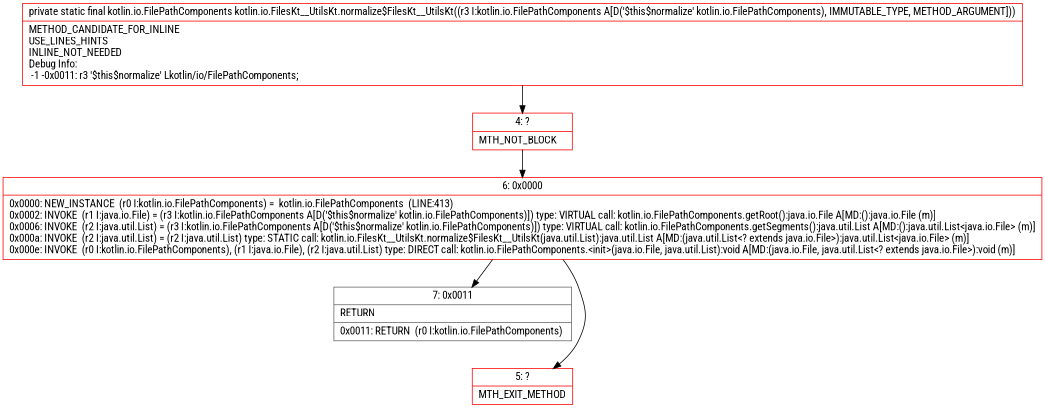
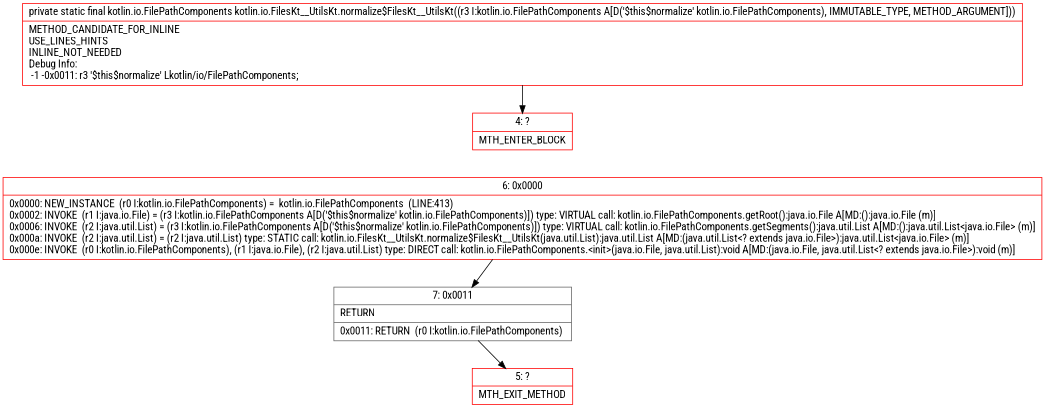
node "4: ?": text "MTH_NOT_BLOCK" -> "MTH_ENTER_BLOCK"
edge "4: ?" -> "6: 0x0000": removed
edge "6: 0x0000" -> "5: ?": now "7: 0x0011" -> "5: ?"
